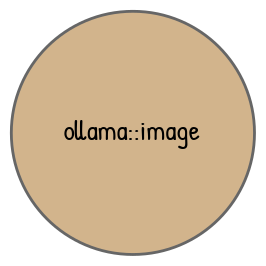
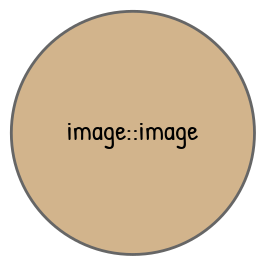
node "ollama::image": label "ollama::image" -> "image::image"
